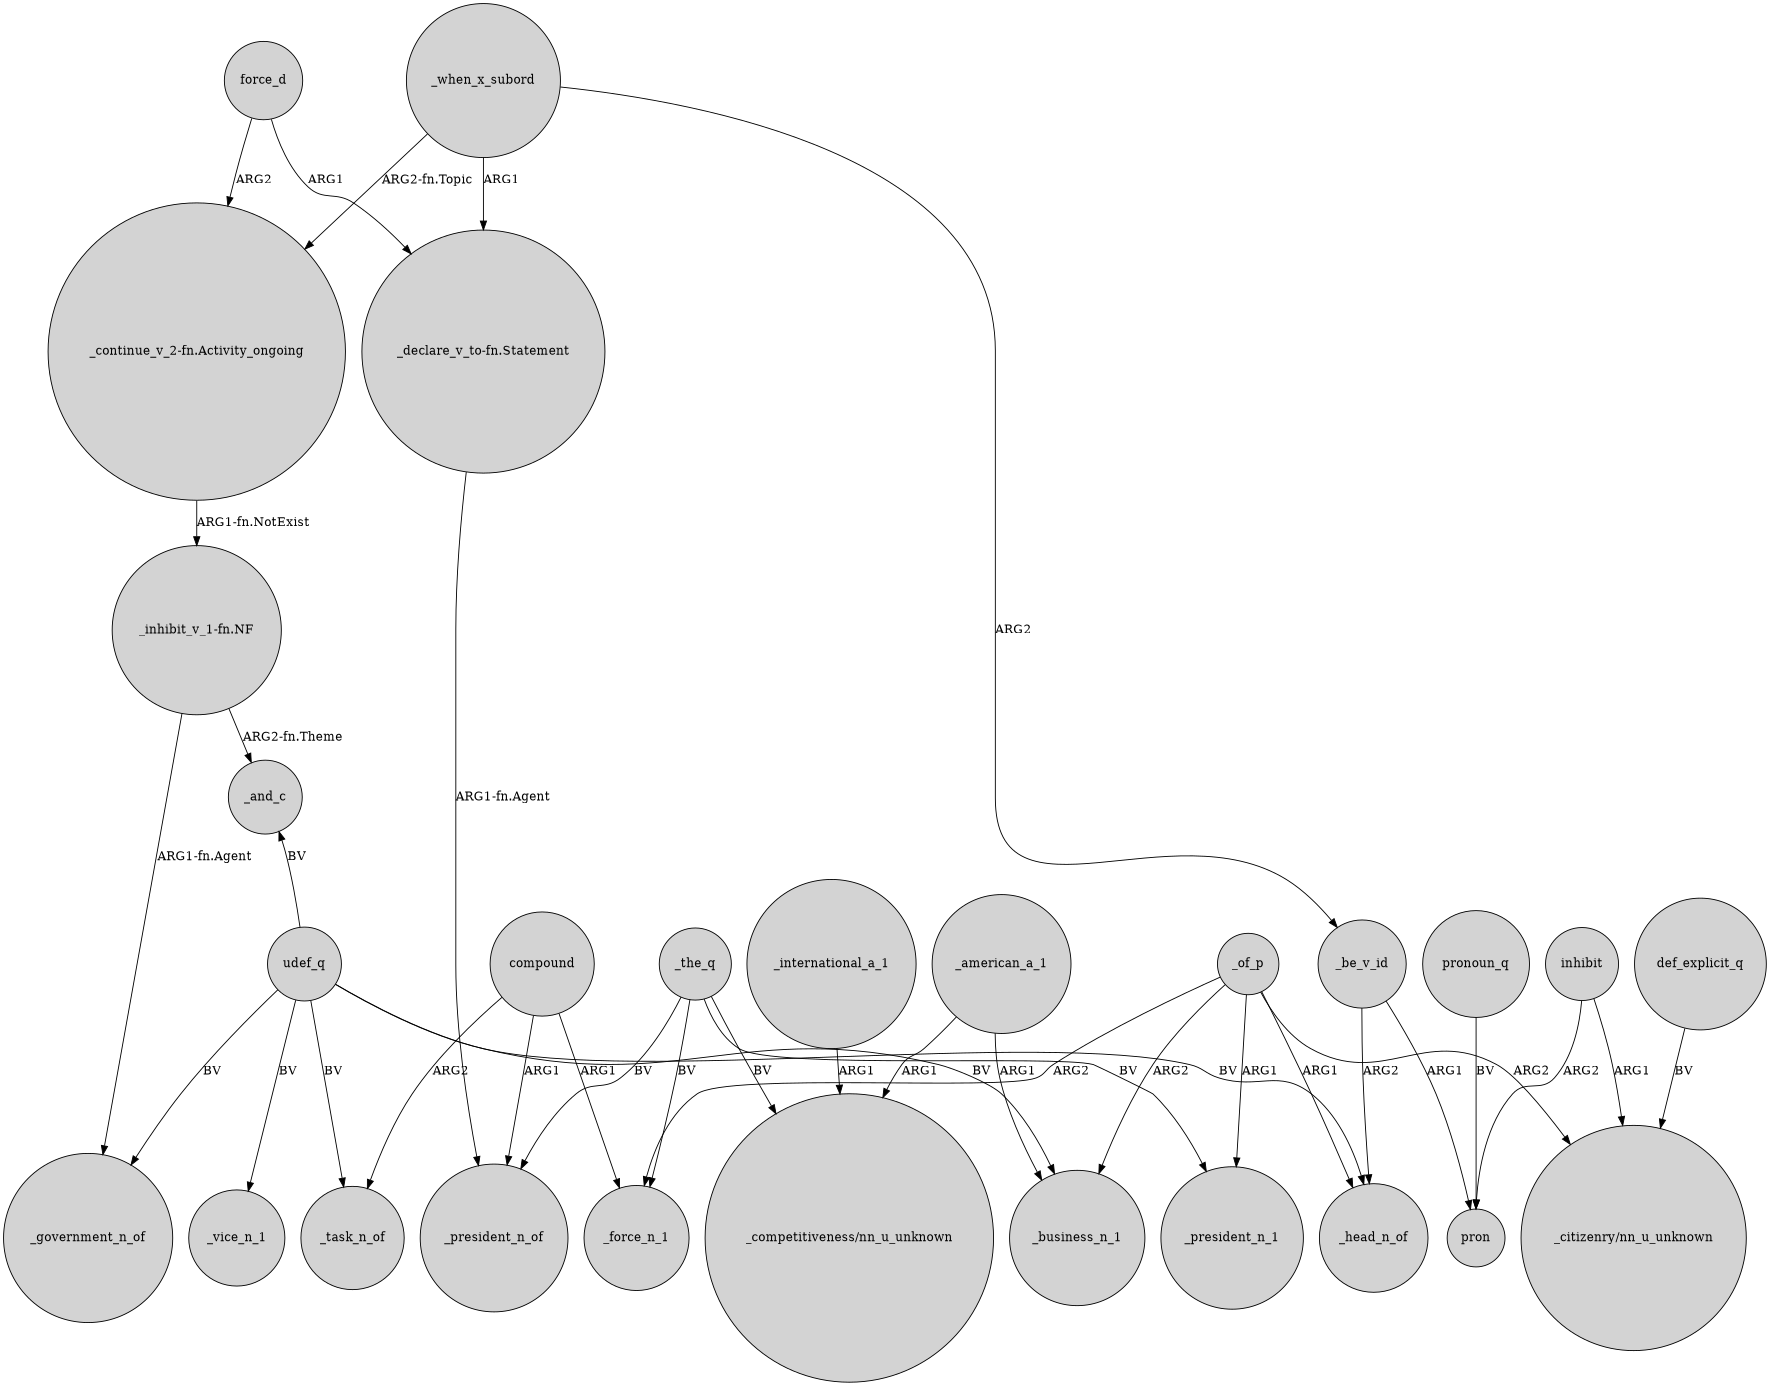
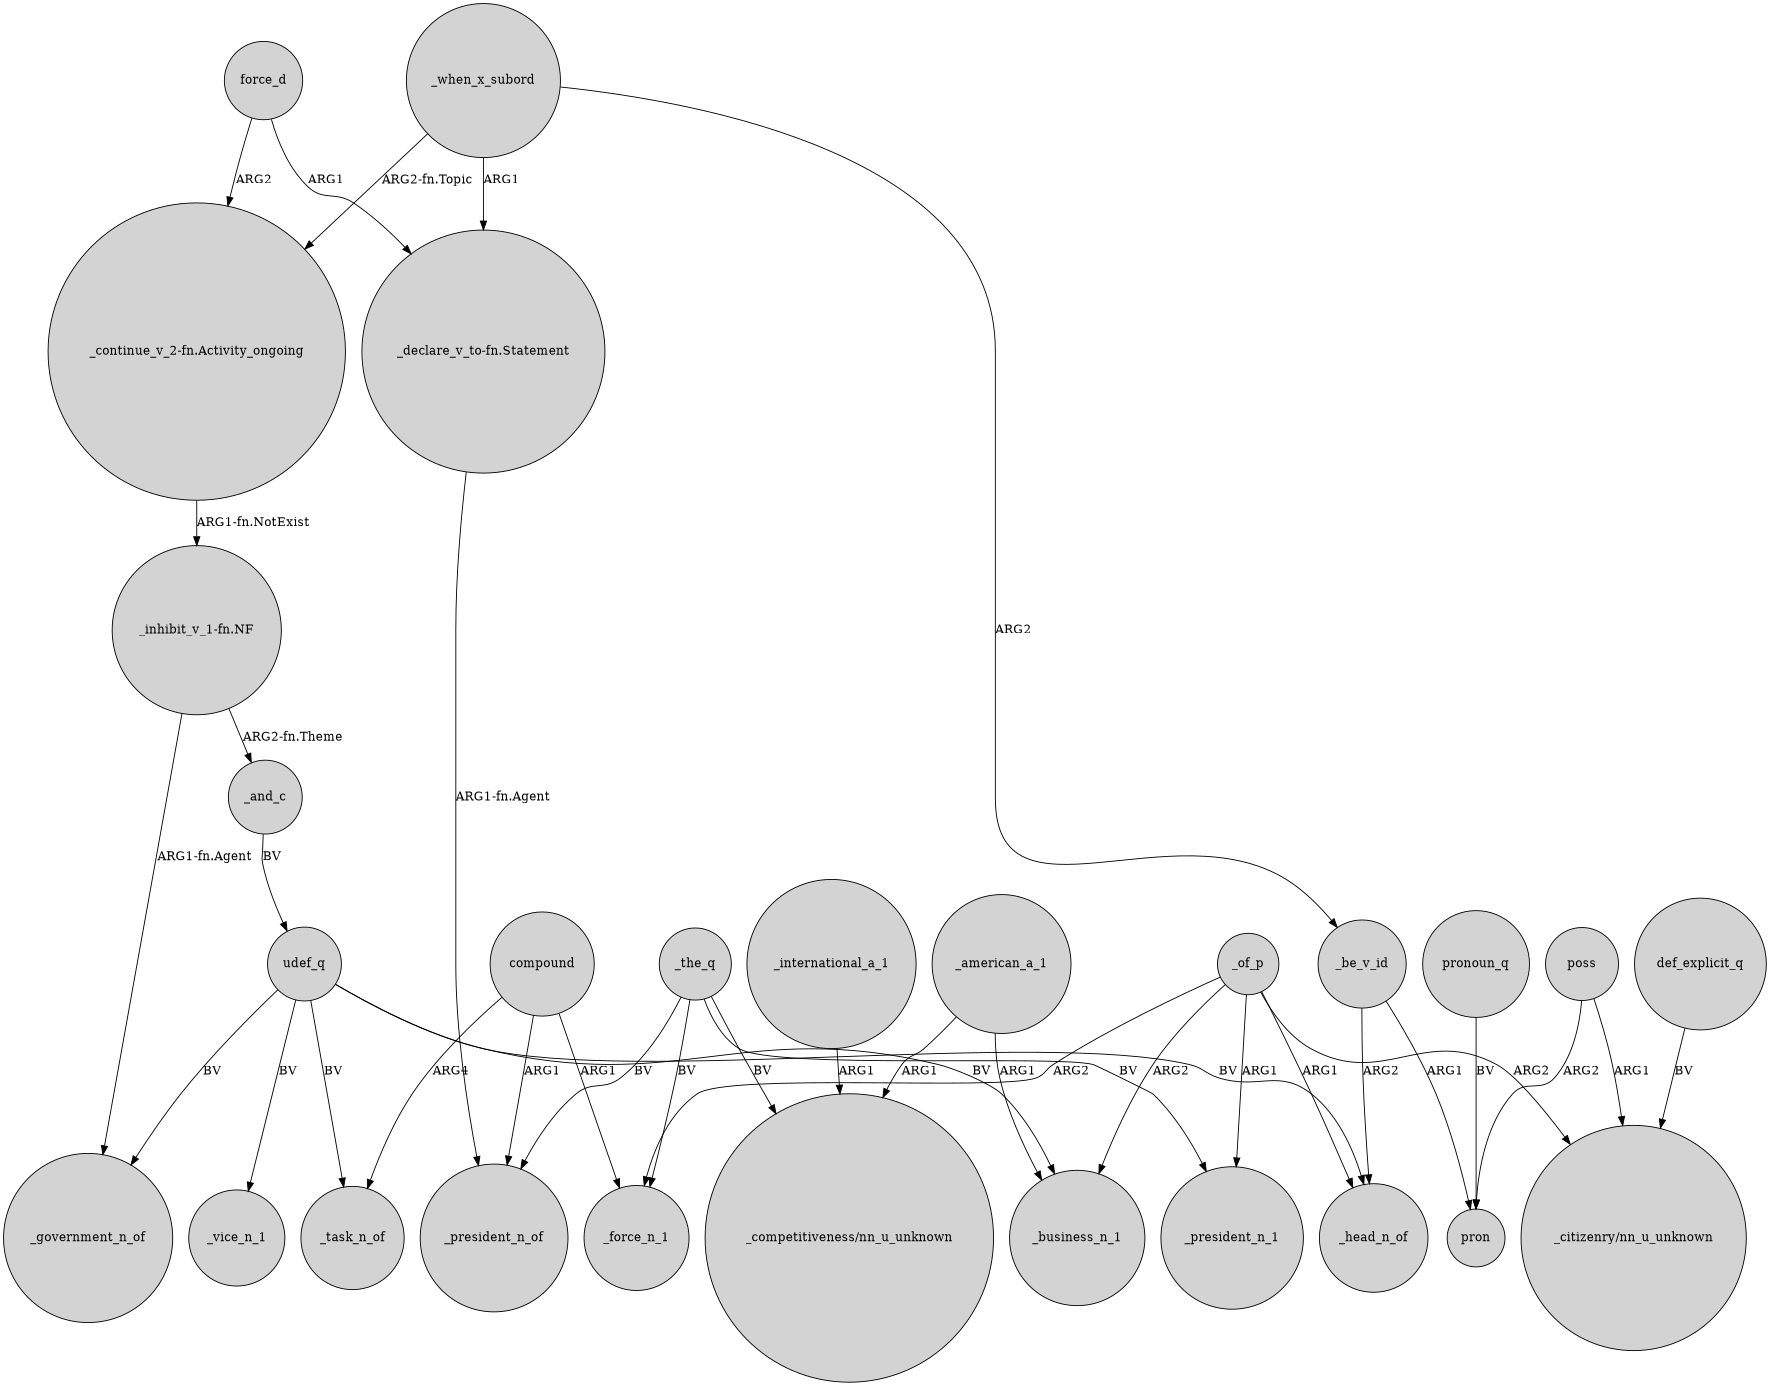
edge "udef_q" -> "_and_c": reversed
node "inhibit": label "inhibit" -> "poss"
edge "compound" -> "_task_n_of": label "ARG2" -> "ARG4"
